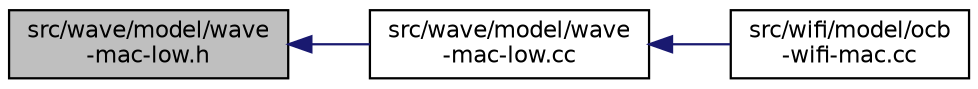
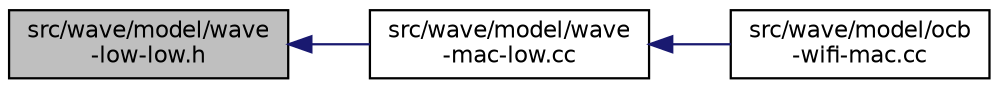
node "src/wave/model/wave -mac-low.h": label "src/wave/model/wave -mac-low.h" -> "src/wave/model/wave -low-low.h"
node "src/wifi/model/ocb -wifi-mac.cc": label "src/wifi/model/ocb -wifi-mac.cc" -> "src/wave/model/ocb -wifi-mac.cc"
